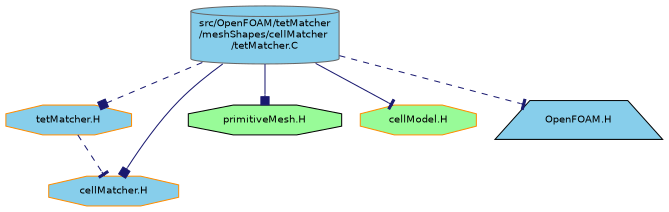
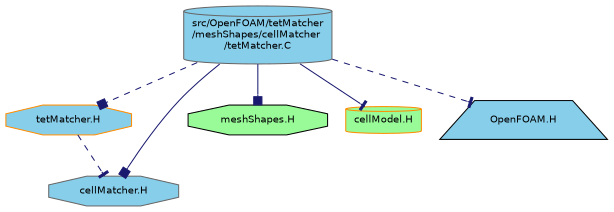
node "primitiveMesh.H": label "primitiveMesh.H" -> "meshShapes.H"
node "cellModel.H": shape octagon -> cylinder
node "cellMatcher.H": color darkorange -> gray40
